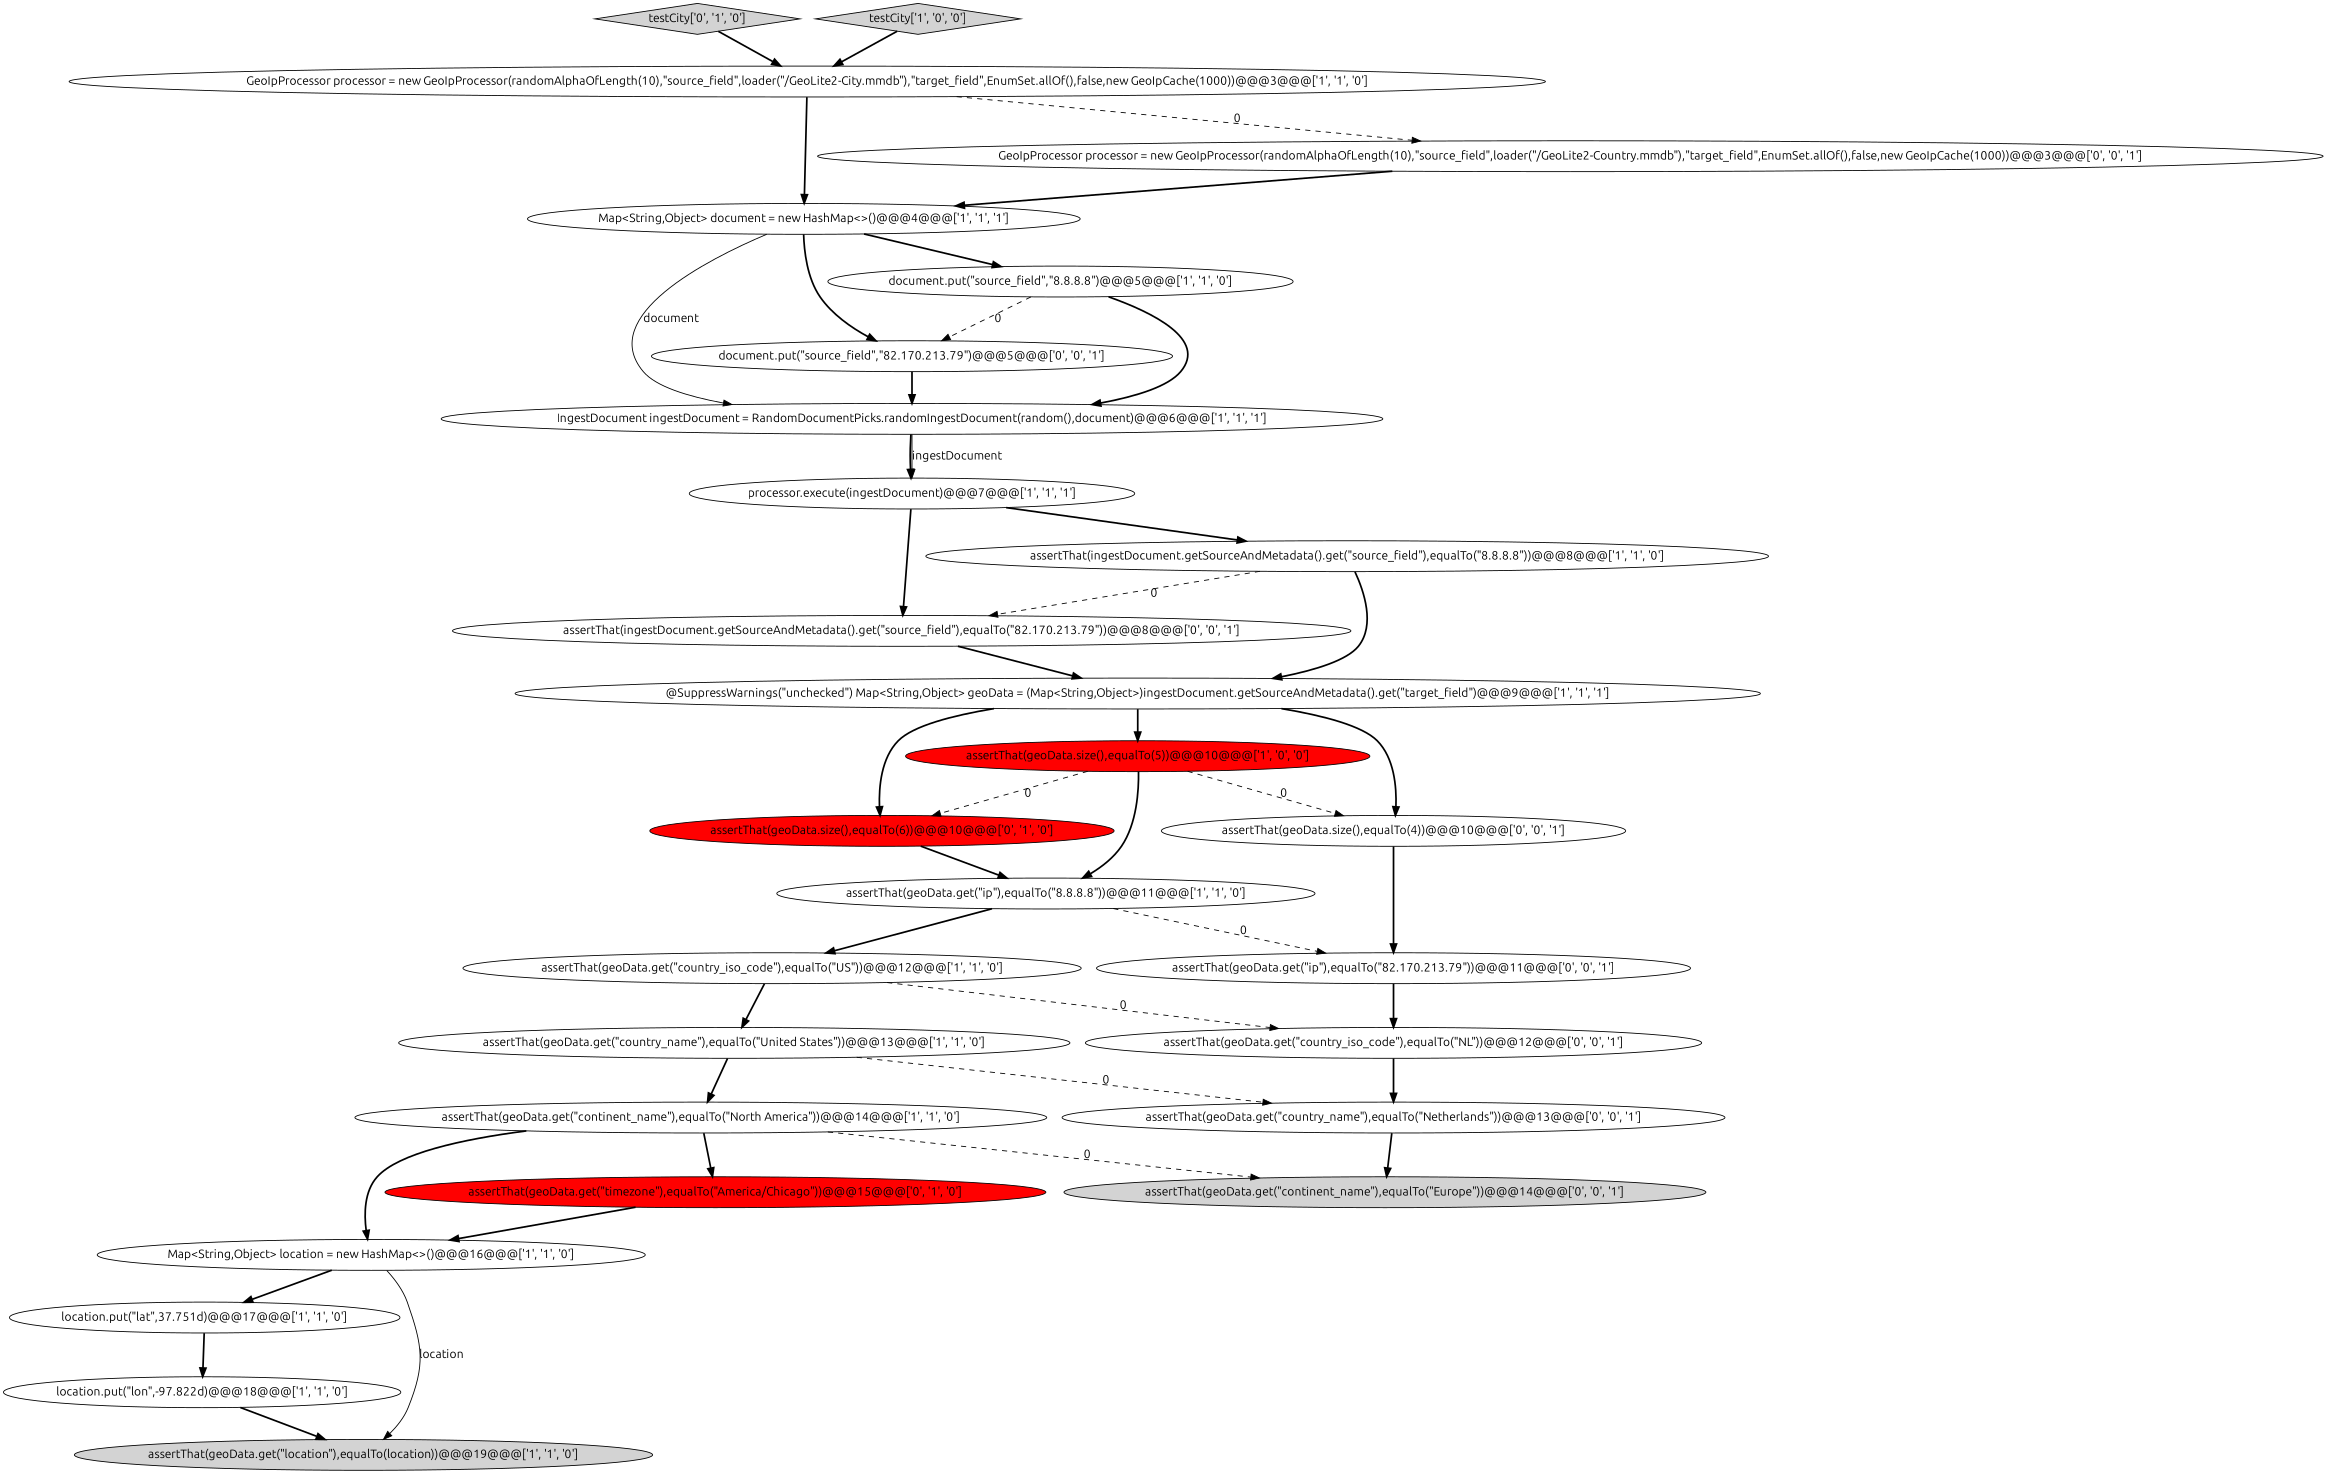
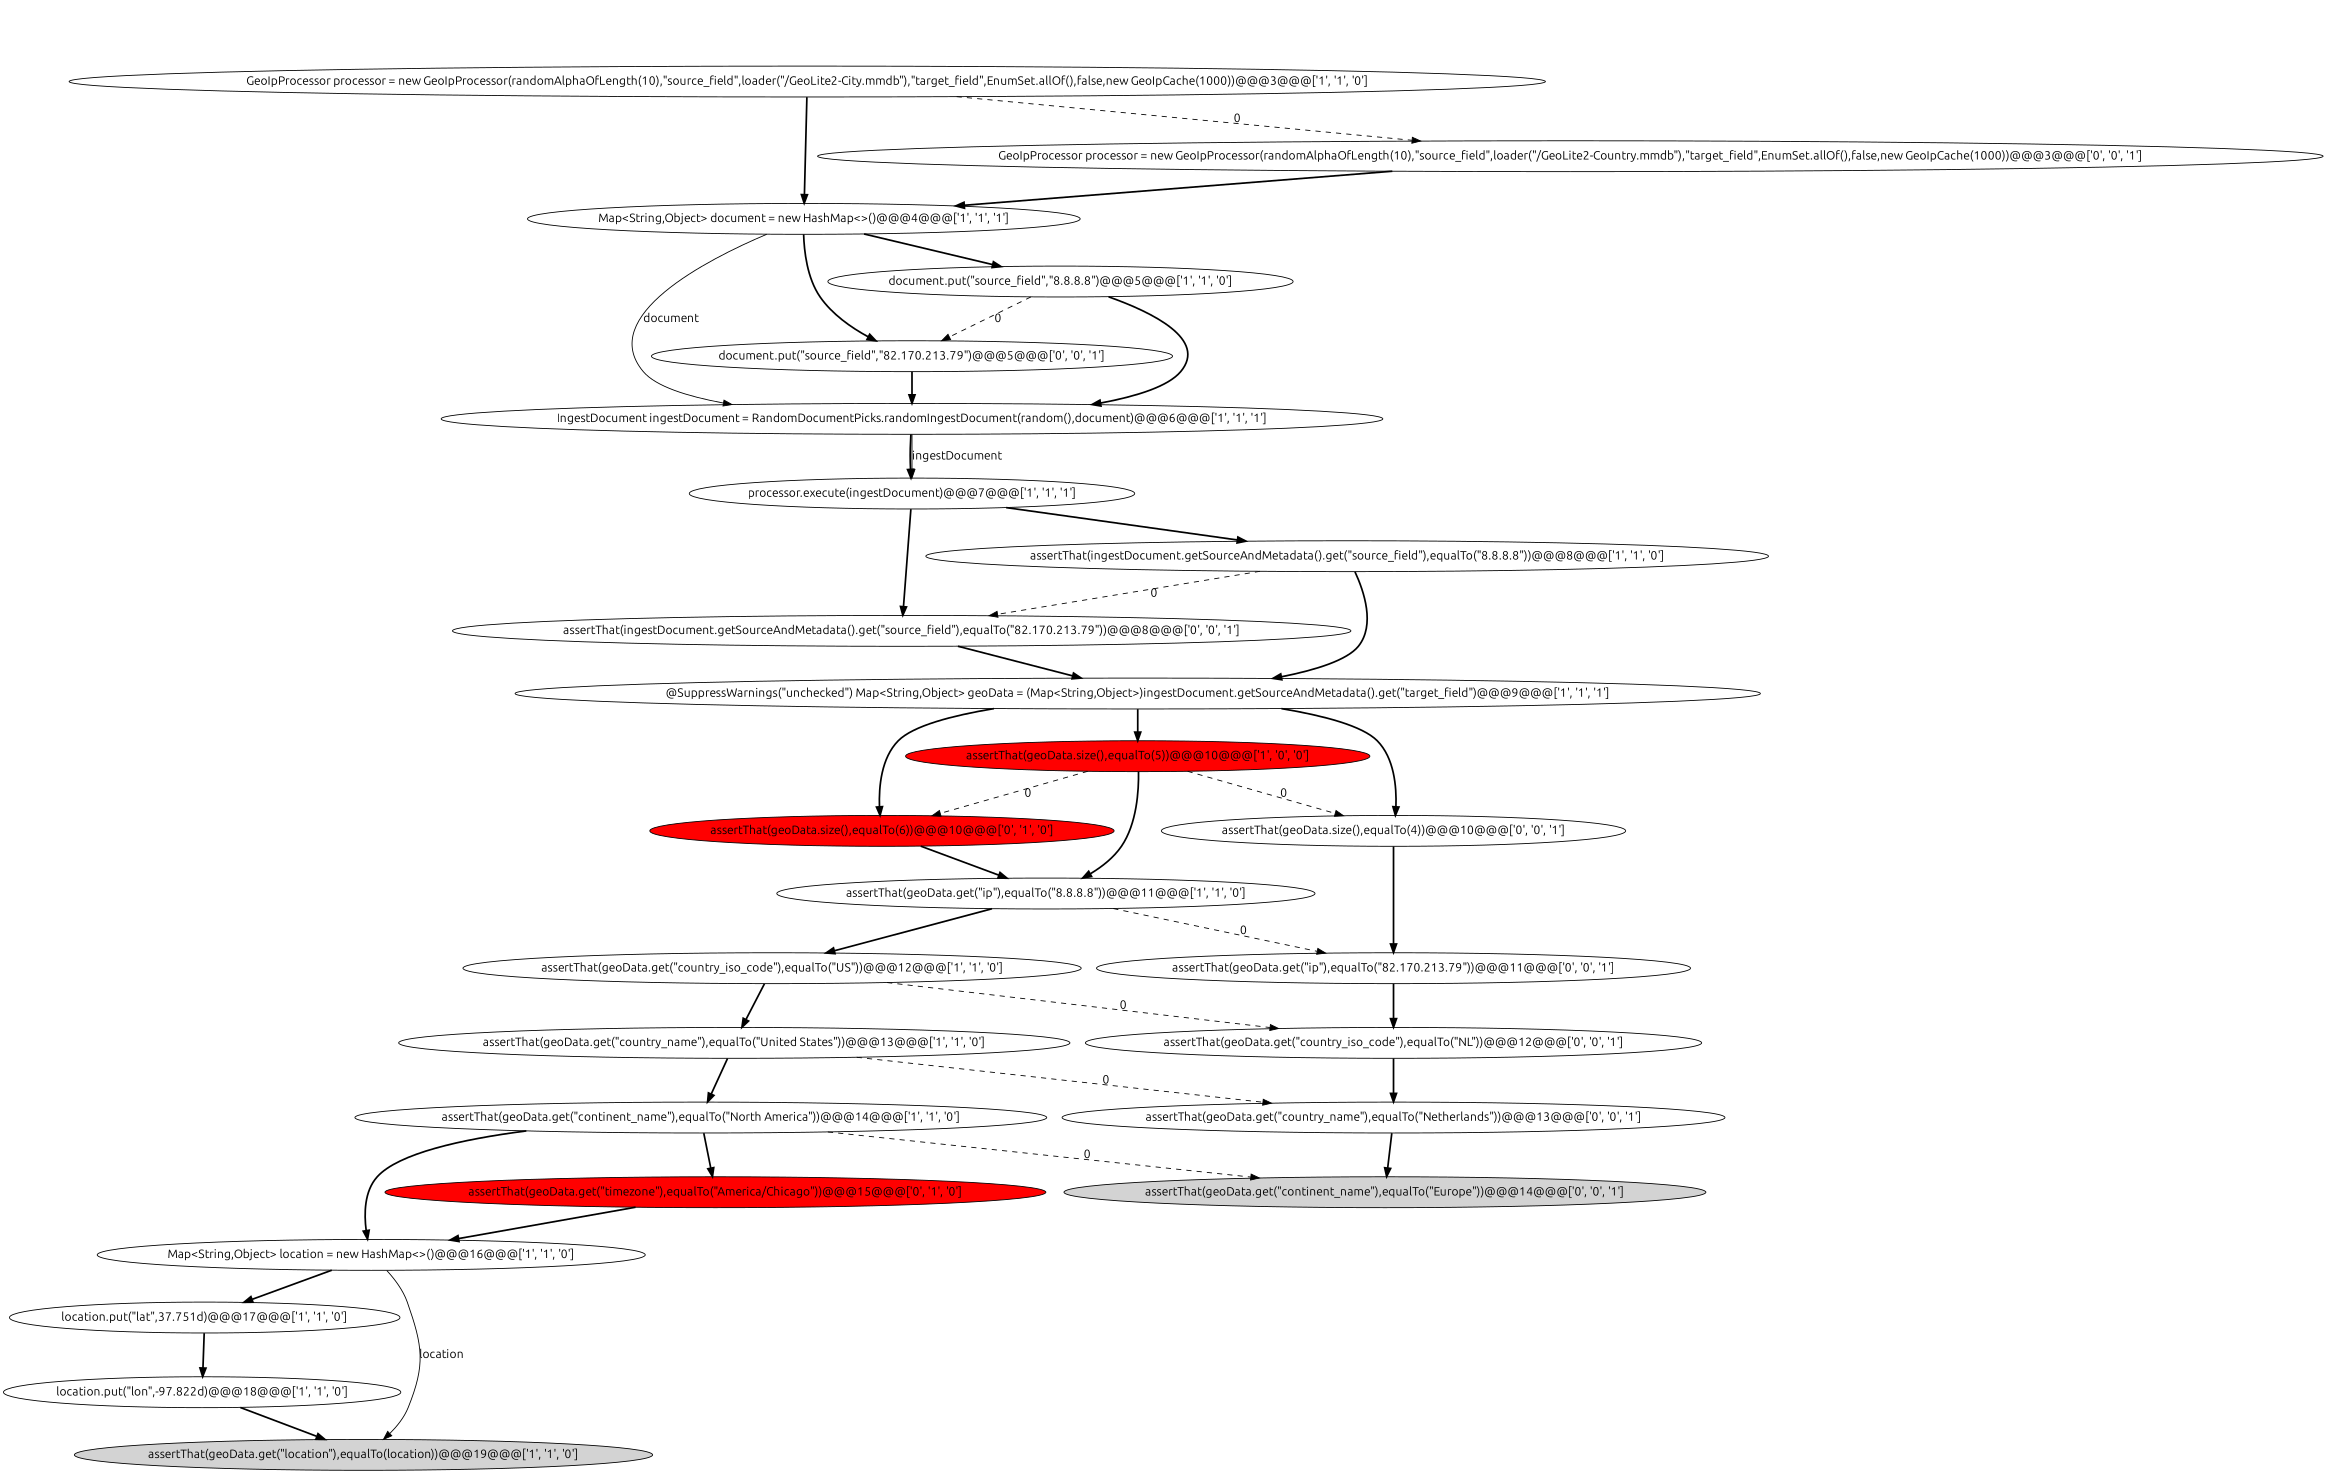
node "testCity['0', '1', '0']": removed
node "testCity['1', '0', '0']": removed
